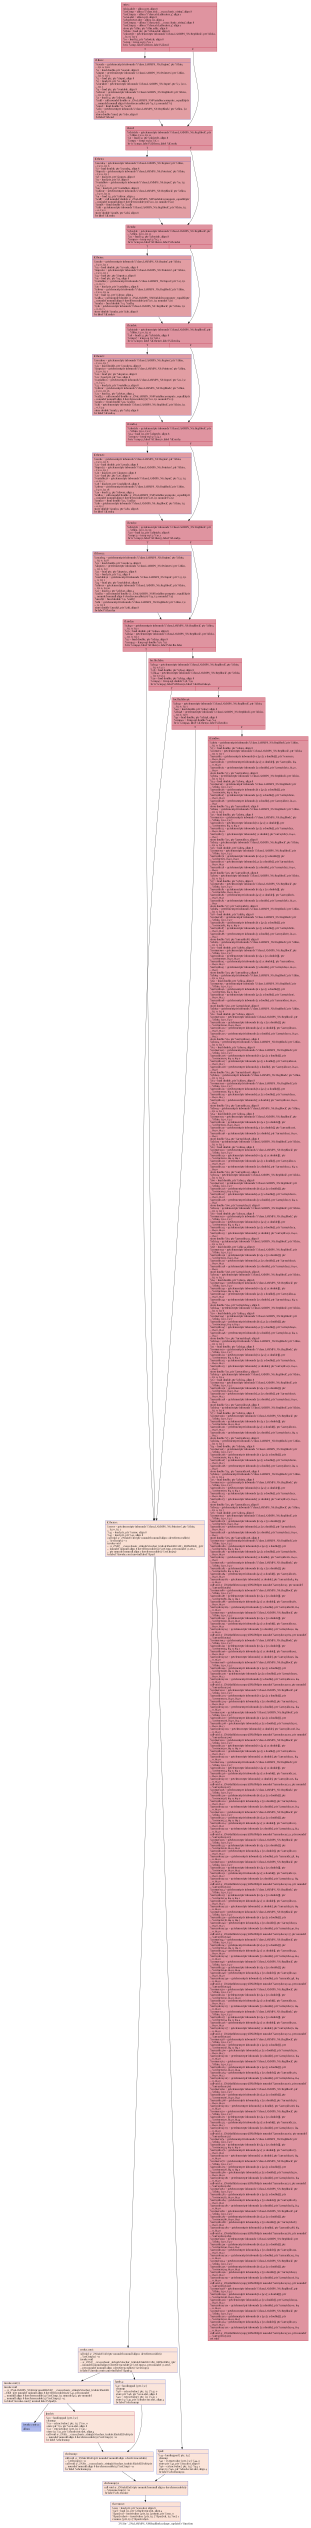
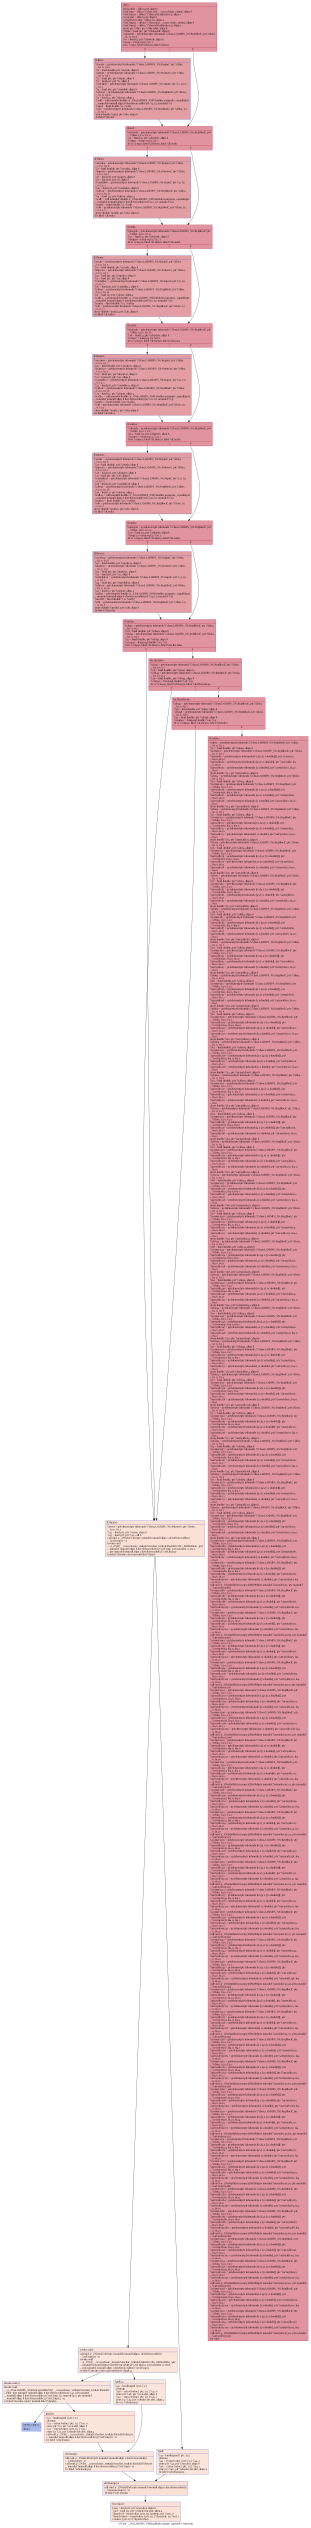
node "if.then50:": text "%43 = load ptr, ptr %42, align 8" -> "%43 = load ptr, ptr %42, call 8"
node "lpad54:": text "br label %ehcleanup" -> "br cxx %ehcleanup"
